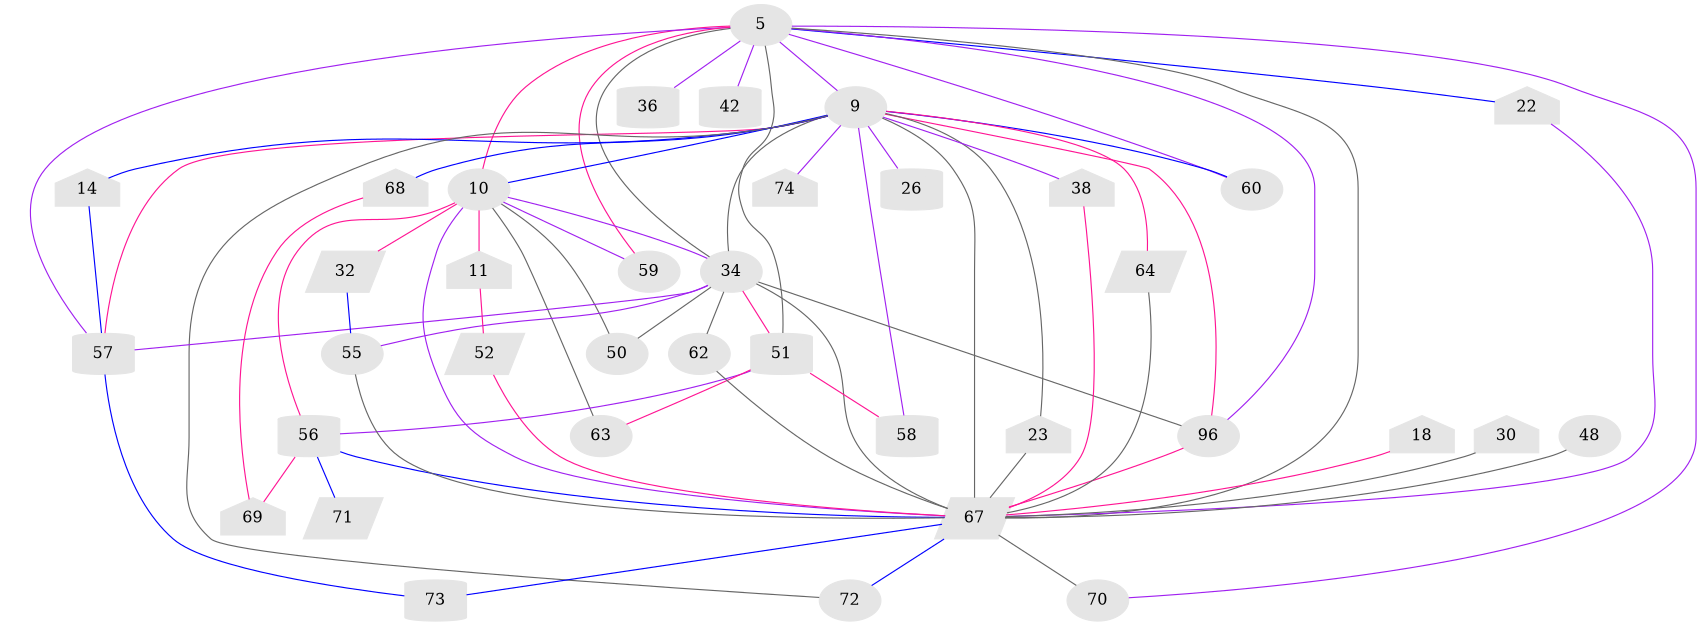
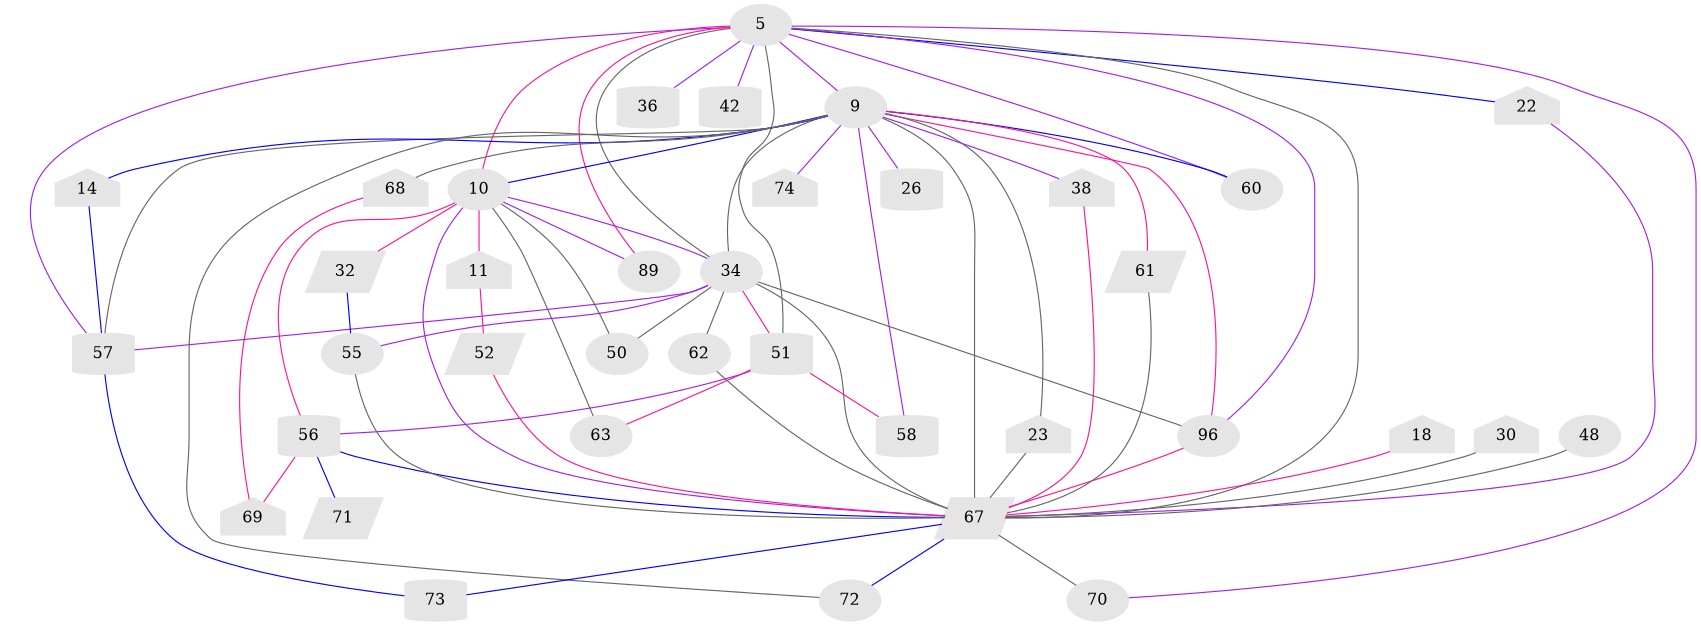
edge "9" -- "57": color deeppink -> gray40
edge "9" -- "68": color blue -> gray40
node "59": label "59" -> "89"
node "64": label "64" -> "61"
